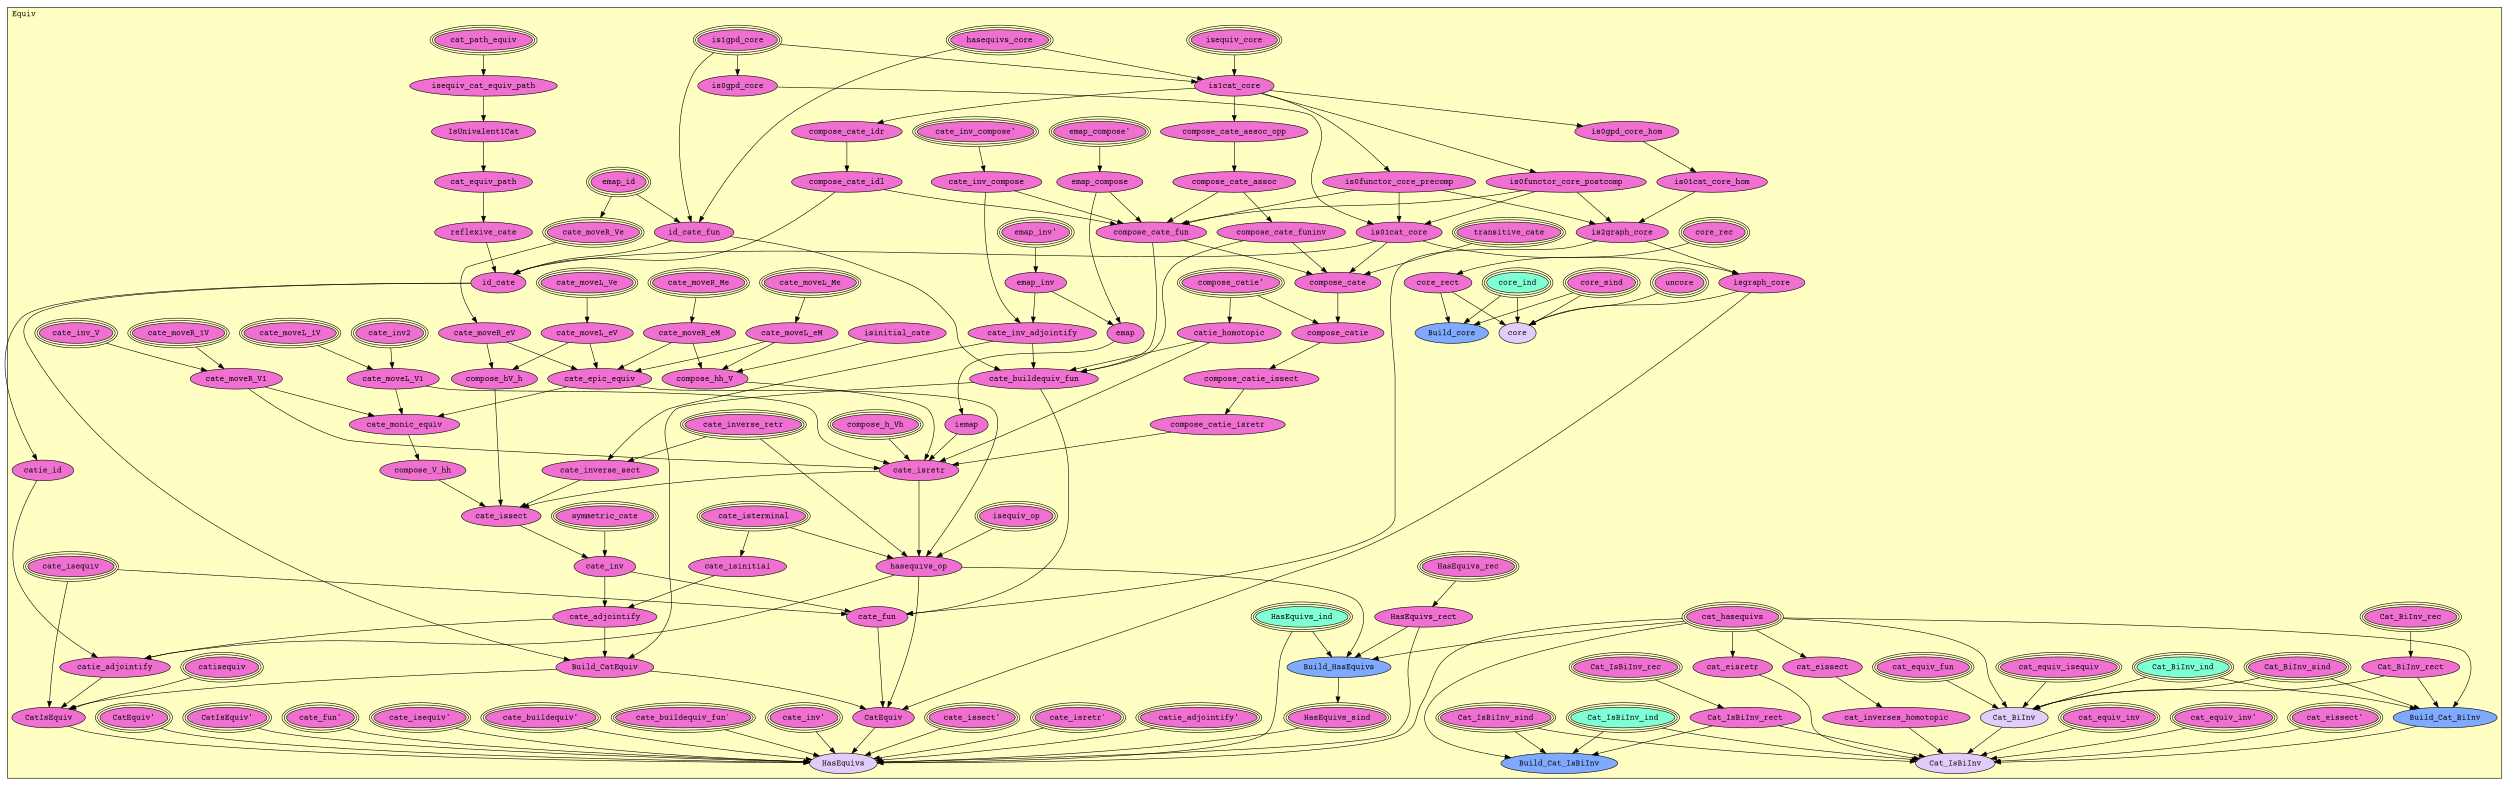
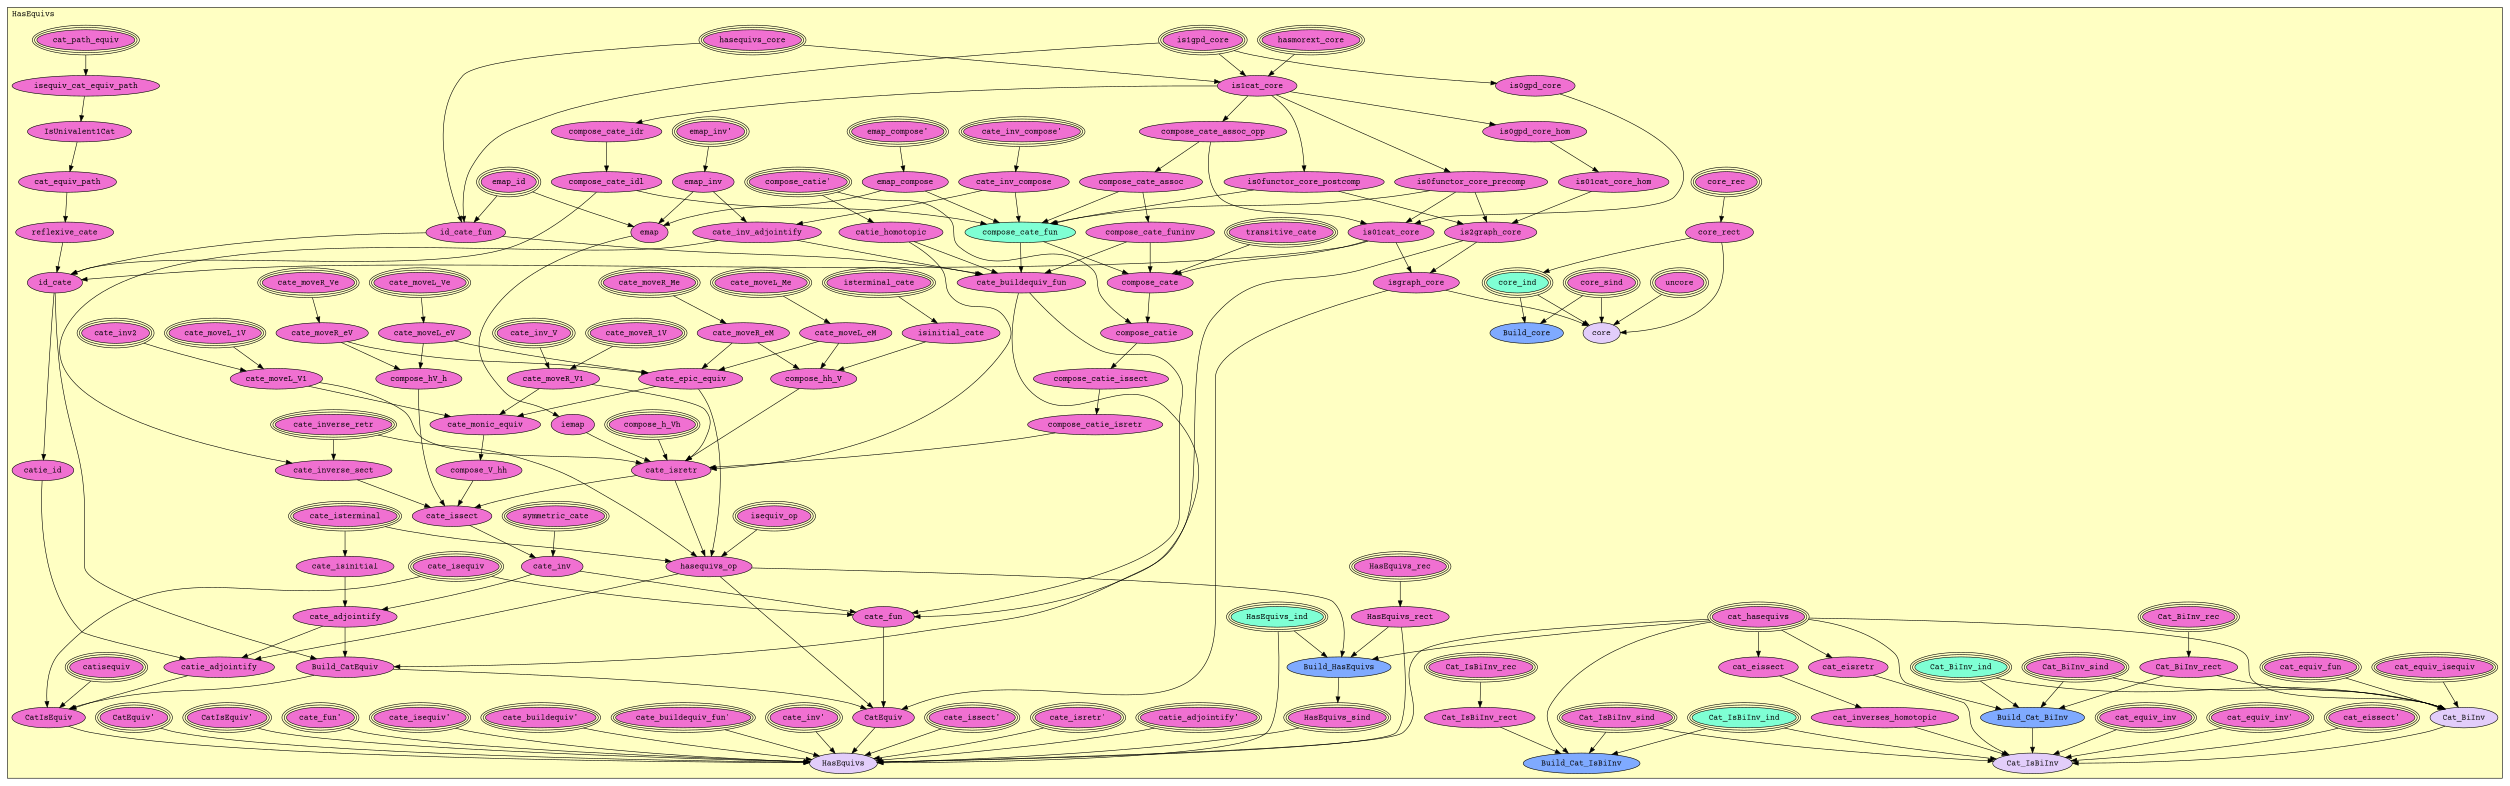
cluster "Equiv": label "Equiv" -> "HasEquivs"
node "isequiv_core": label "isequiv_core" -> "hasmorext_core"
edge "emap_id" -> "cate_moveR_Ve": now "emap_id" -> "emap"
edge "is0functor_core_postcomp" -> "is01cat_core": now "compose_cate_assoc_opp" -> "is01cat_core"
node "compose_cate_fun": fillcolor #f070d1 -> #7fffd4
node "isterminal_cate": added
edge "core_rect" -> "Build_core": now "core_rect" -> "core_ind"
edge "Cat_IsBiInv_rect" -> "Cat_IsBiInv": removed
